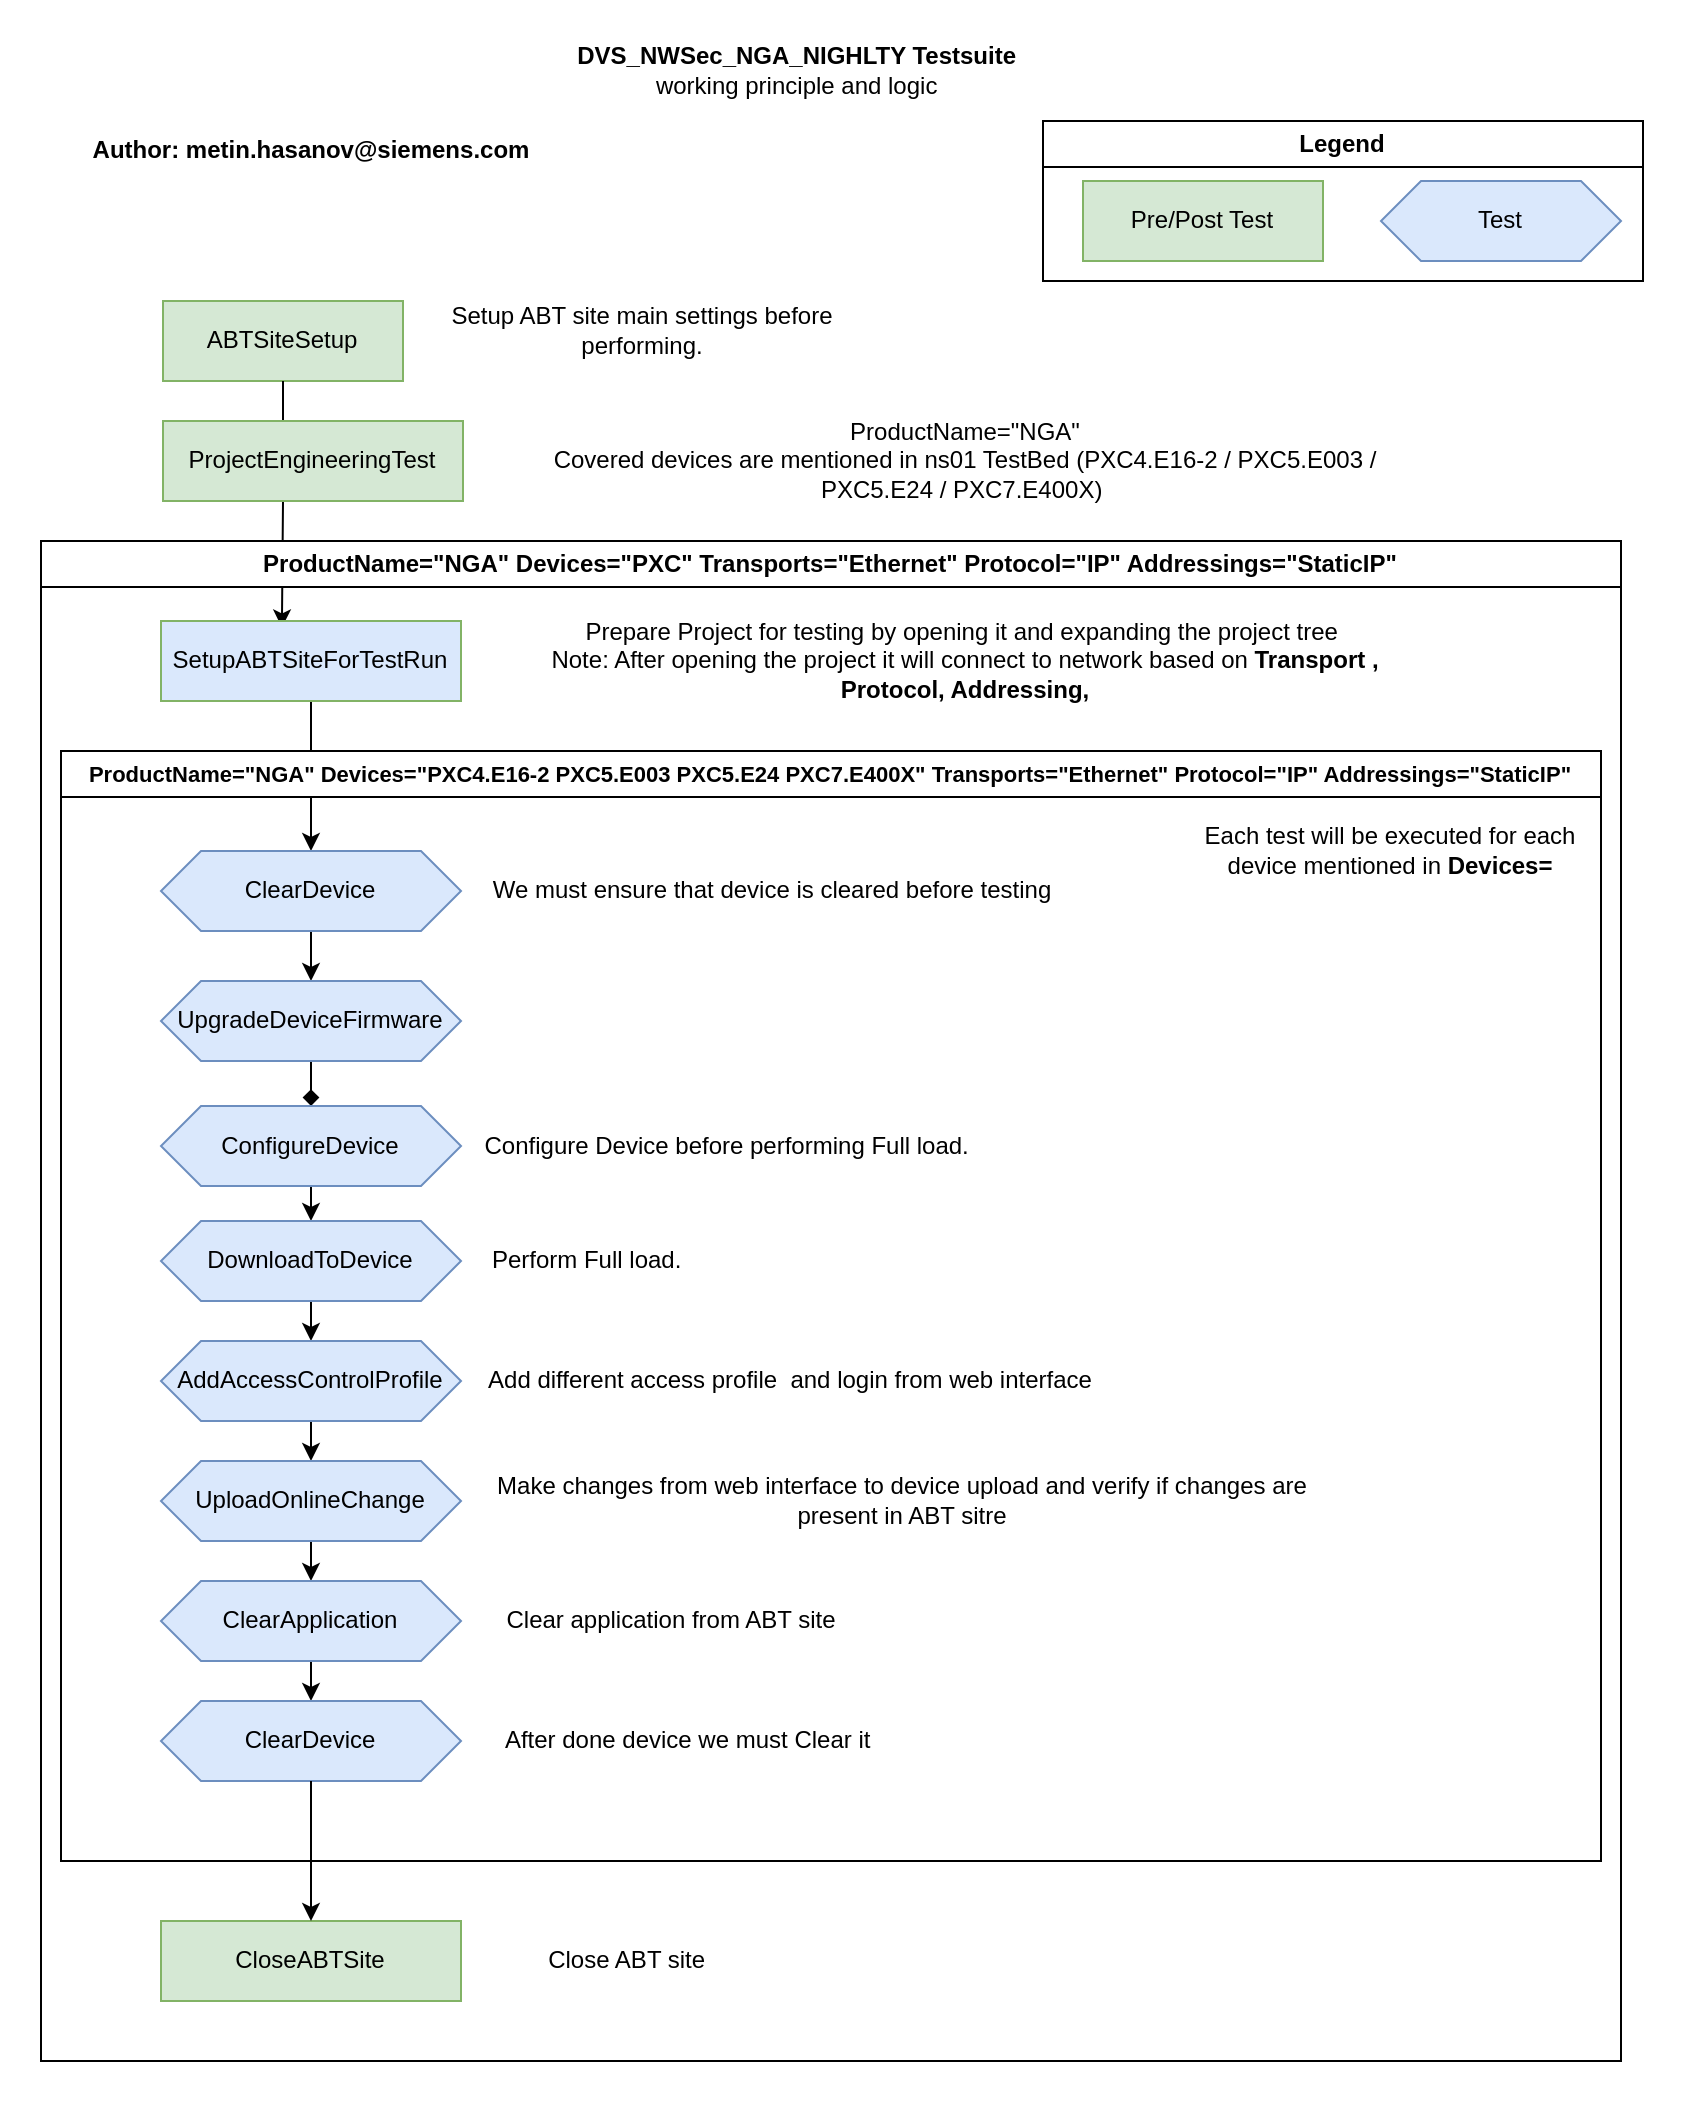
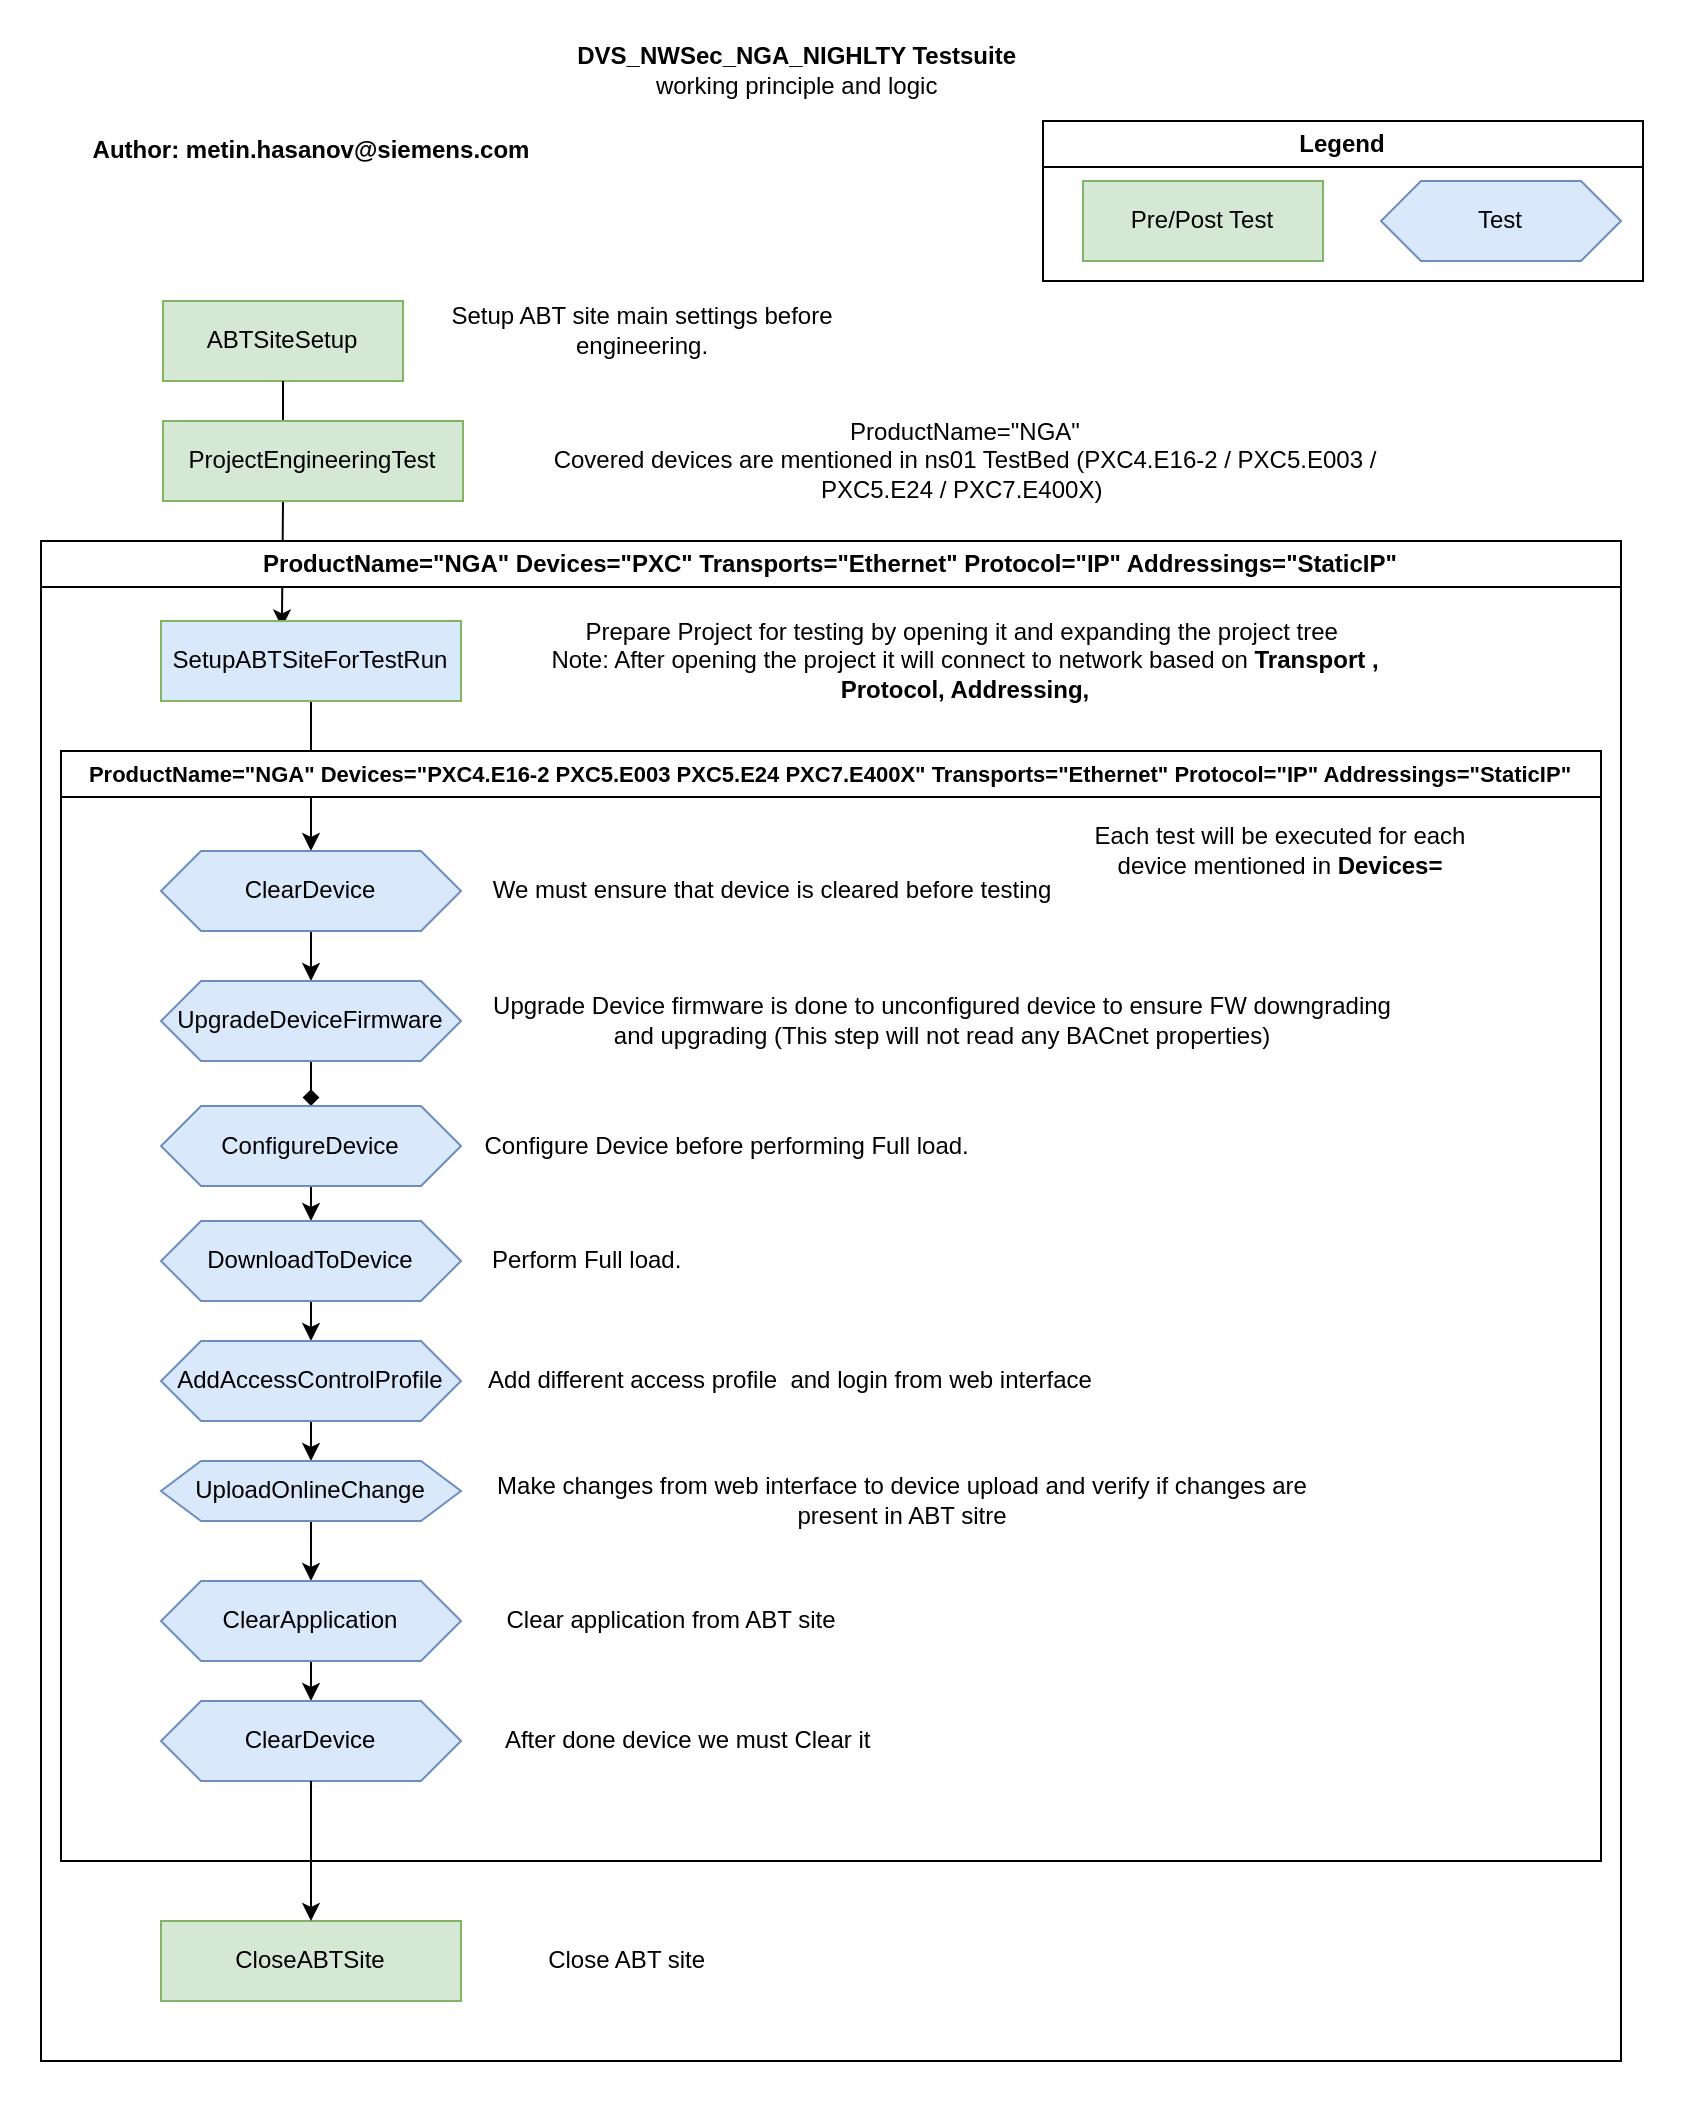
node "Setup ABT site main settings before performing.": label "Setup ABT site main settings before performing." -> "Setup ABT site main settings before engineering."
node "Each test will be executed for each device mentioned in Devices=": moved (1391, 851) -> (1281, 851)
node "Upgrade Device firmware is done to unconfigured device to ensure FW downgrading and upgrading (This step will not read any BACnet properties)": added
node "UploadOnlineChange": size 300x80 -> 300x60
